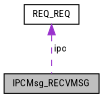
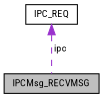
node "REQ_REQ": label "REQ_REQ" -> "IPC_REQ"
